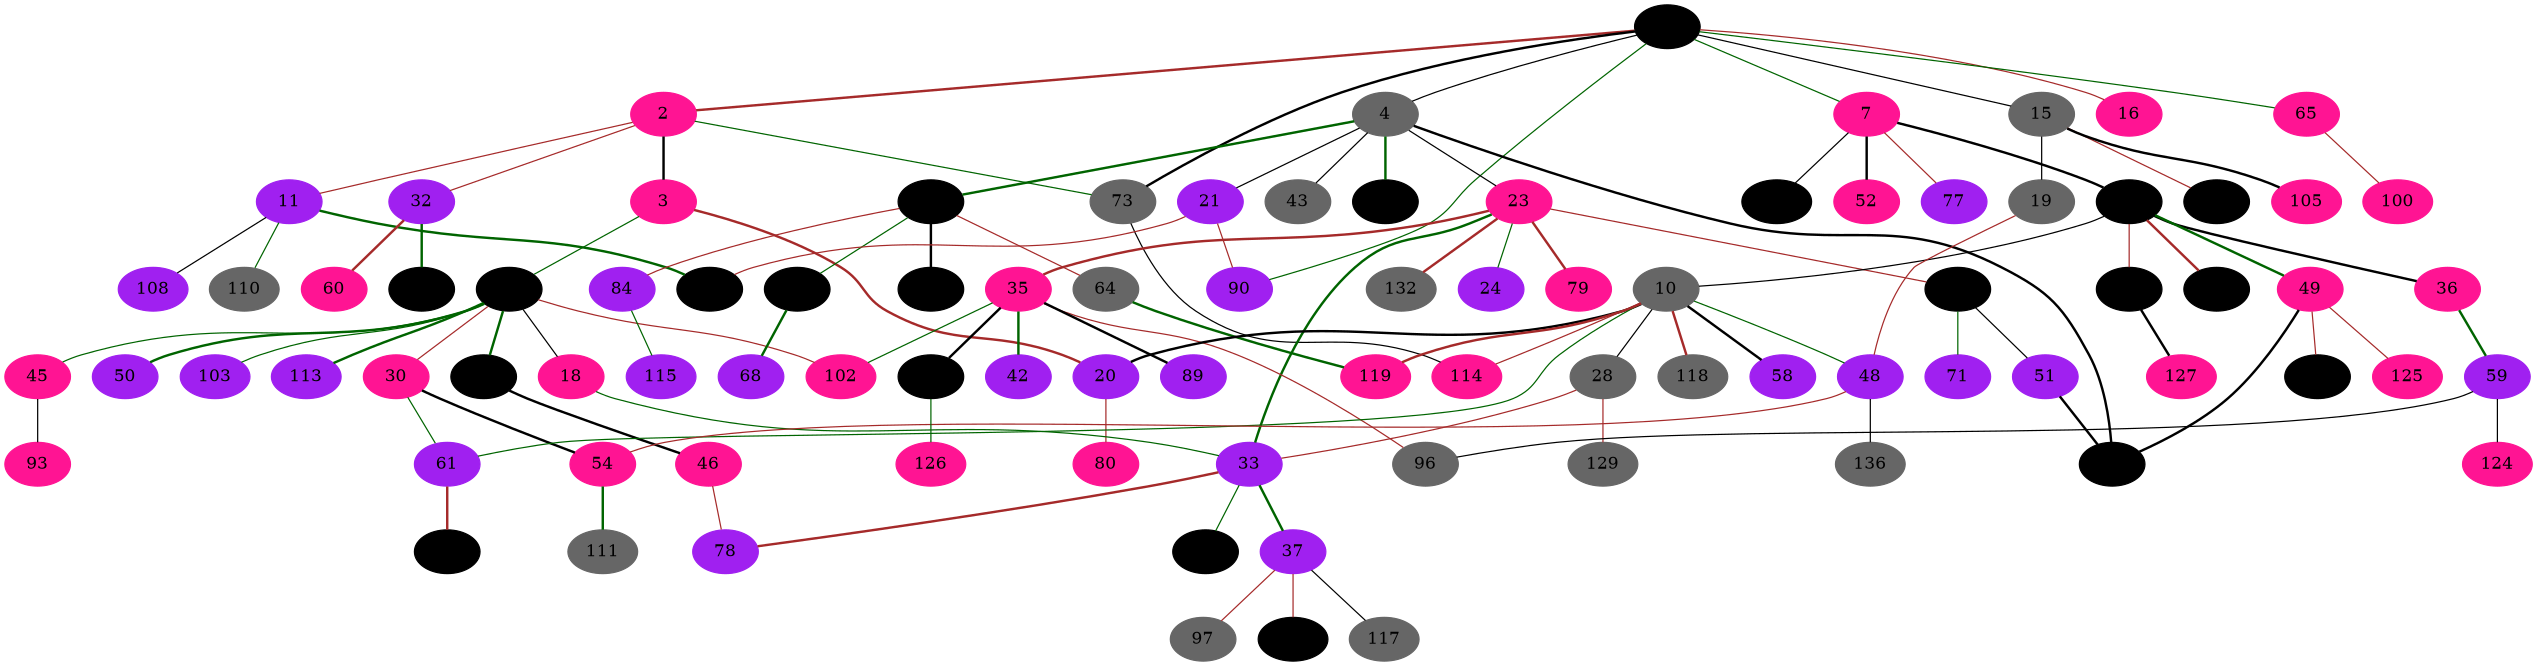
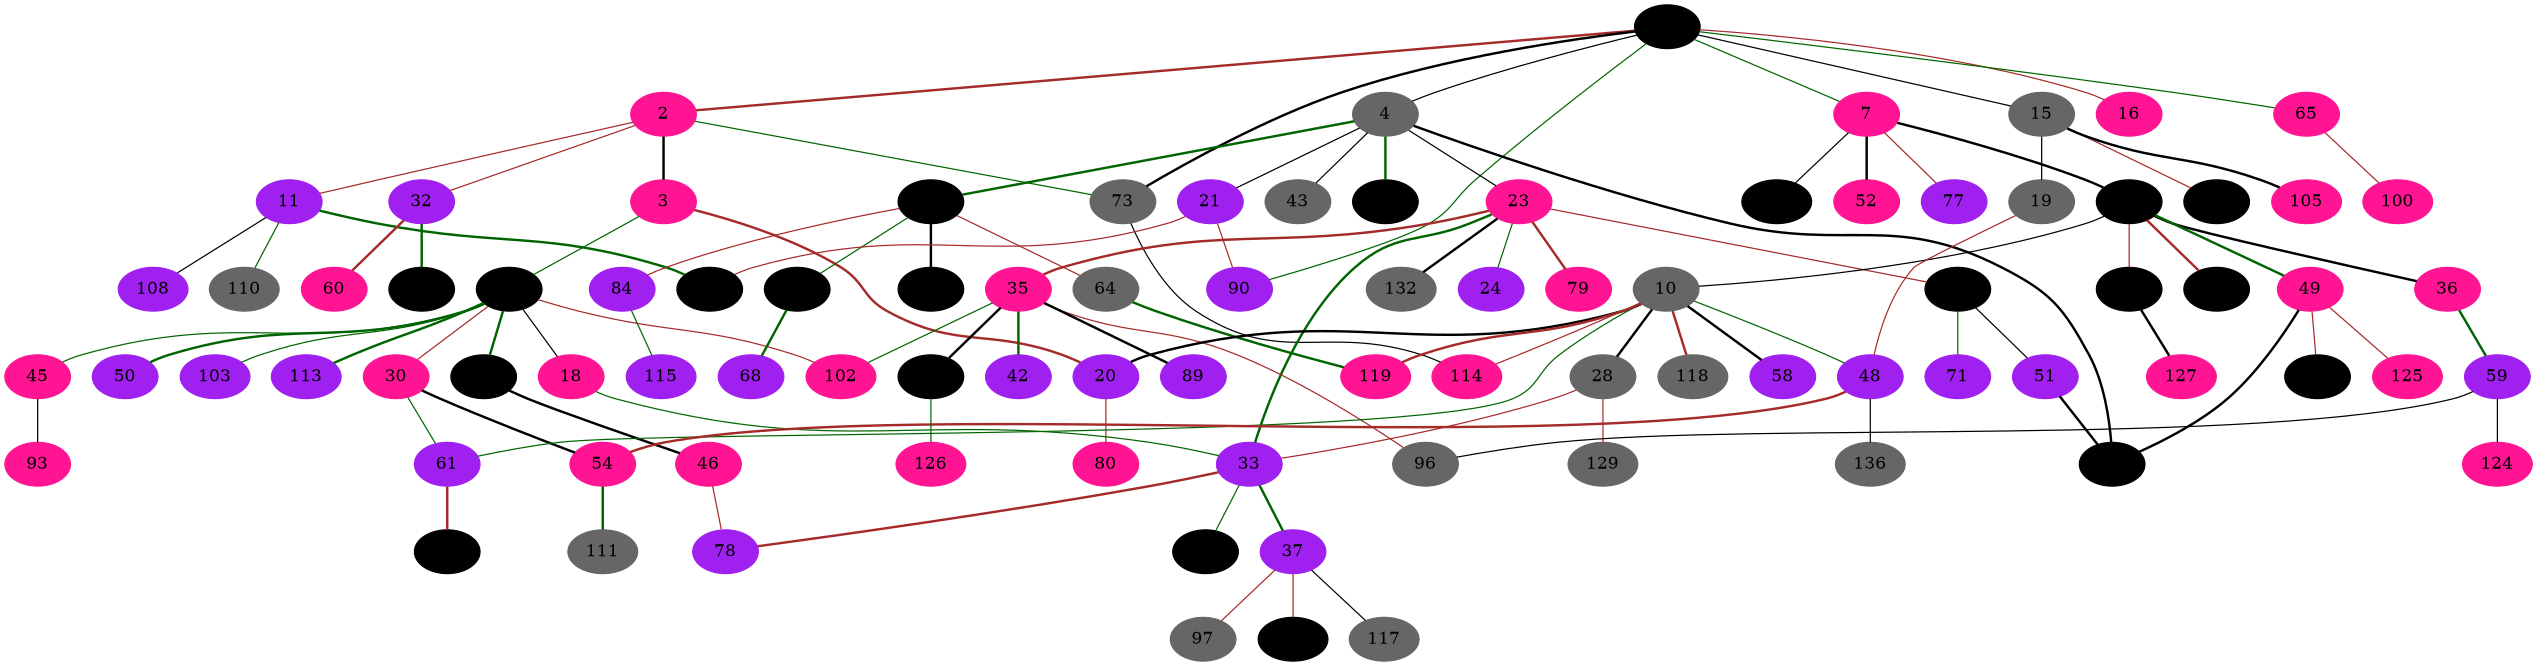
edge "23" -- "132": color brown -> black
edge "10" -- "28": style solid -> bold
edge "48" -- "54": style solid -> bold
